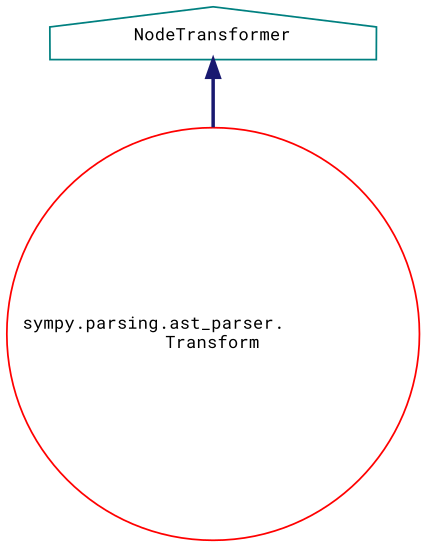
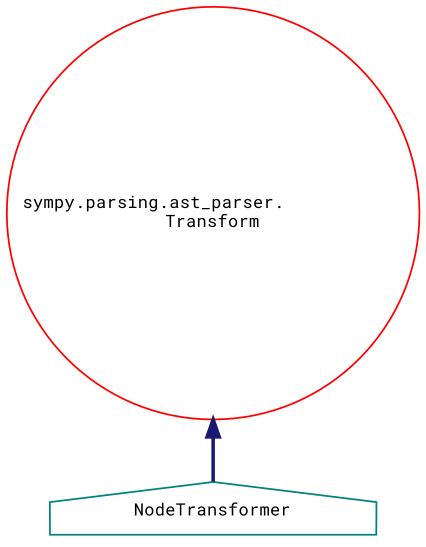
edge "sympy.parsing.ast_parser. Transform" -> "NodeTransformer": reversed
